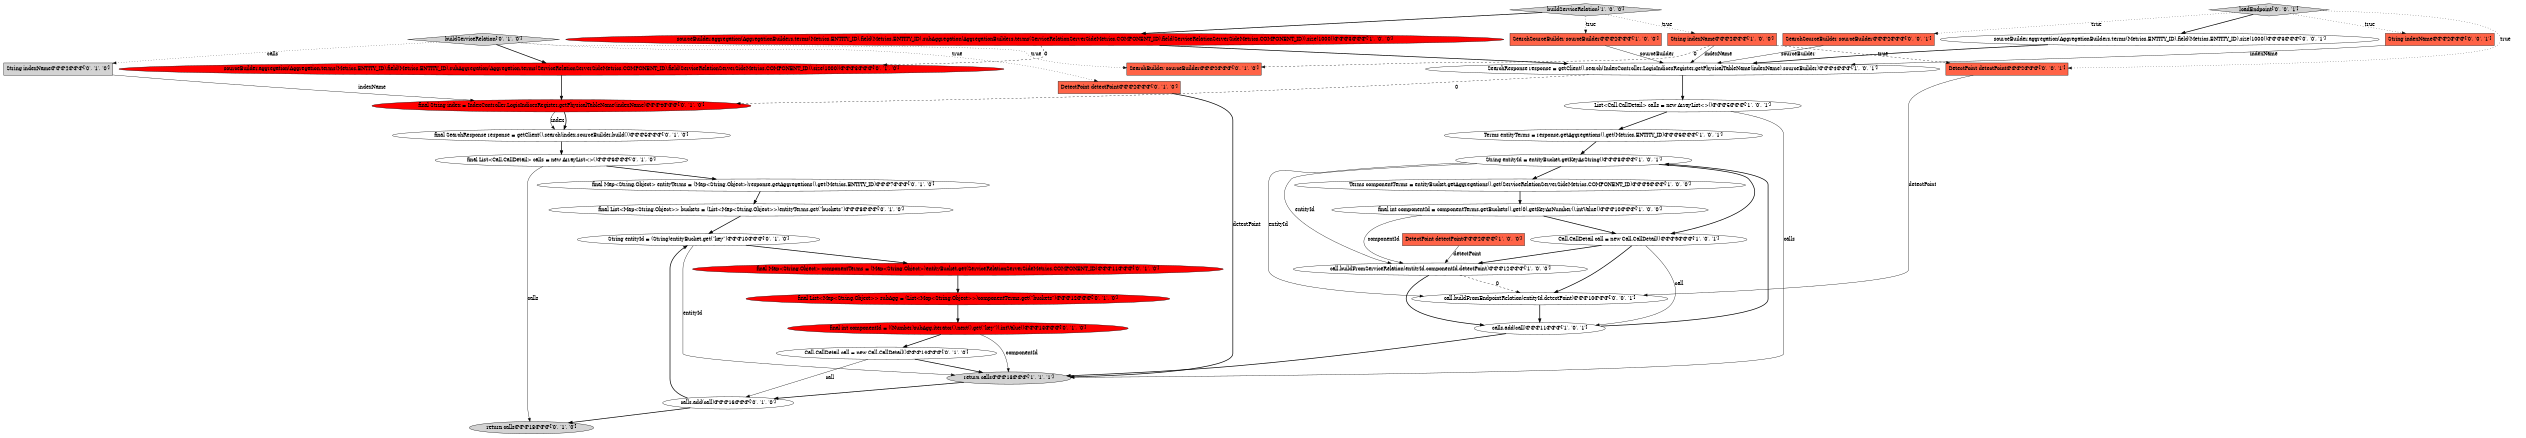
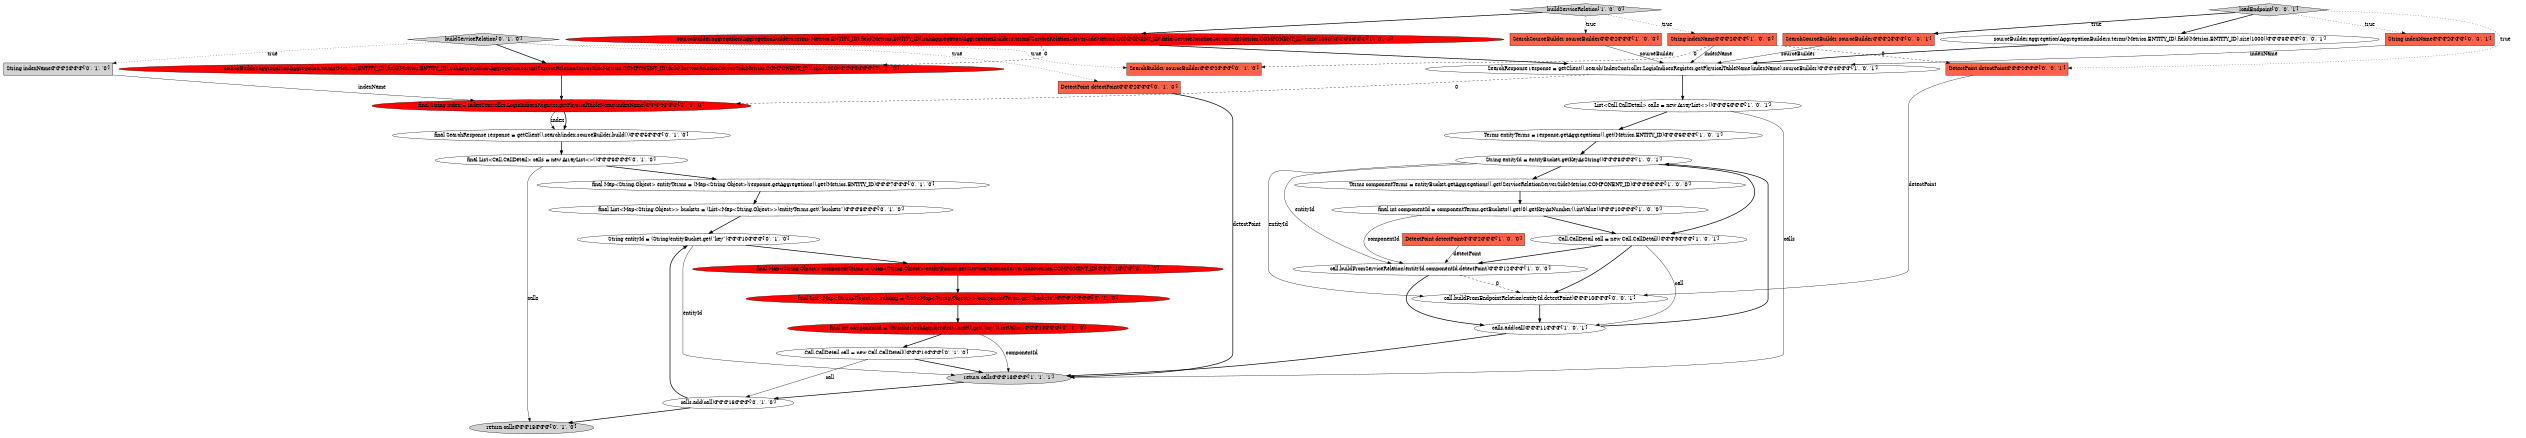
edge "loadEndpoint['0', '0', '1']" -> "SearchSourceBuilder sourceBuilder@@@2@@@['0', '0', '1']": style dotted -> bold
edge "buildServiceRelation['0', '1', '0']" -> "String indexName@@@2@@@['0', '1', '0']": label "calls" -> "true"
edge "String indexName@@@2@@@['1', '0', '0']" -> "DetectPoint detectPoint@@@2@@@['0', '0', '1']": label "true" -> "0"
